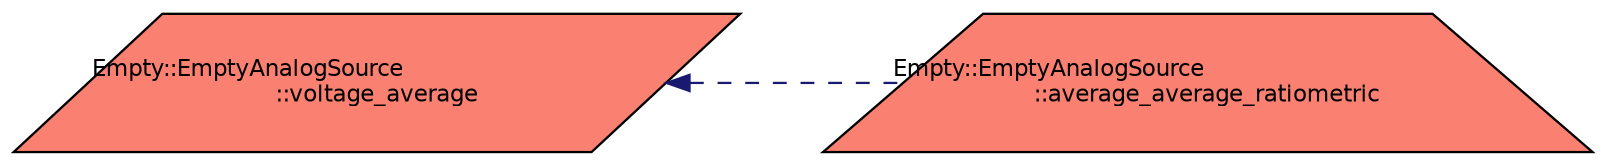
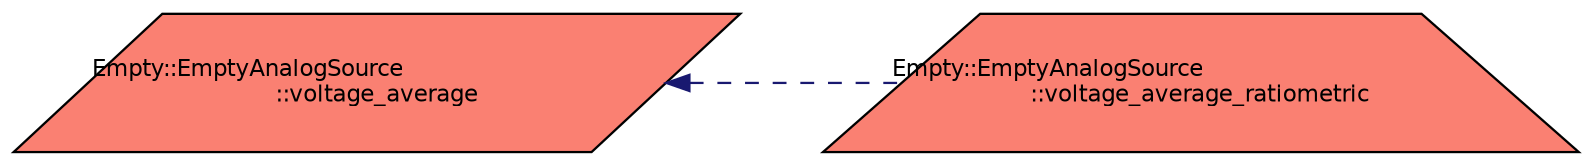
node "Empty::EmptyAnalogSource ::average_average_ratiometric": label "Empty::EmptyAnalogSource ::average_average_ratiometric" -> "Empty::EmptyAnalogSource ::voltage_average_ratiometric"
